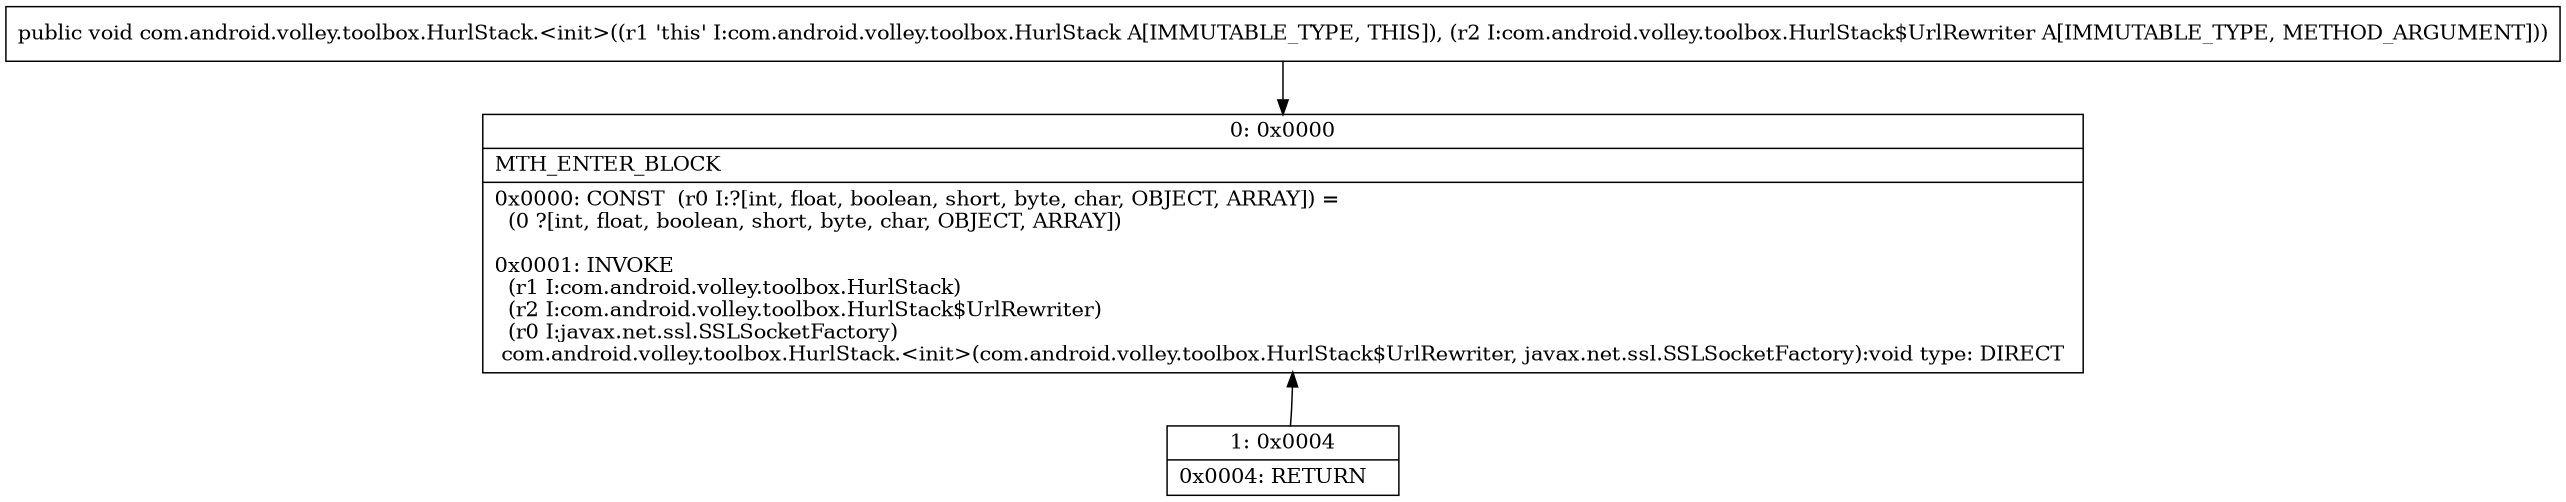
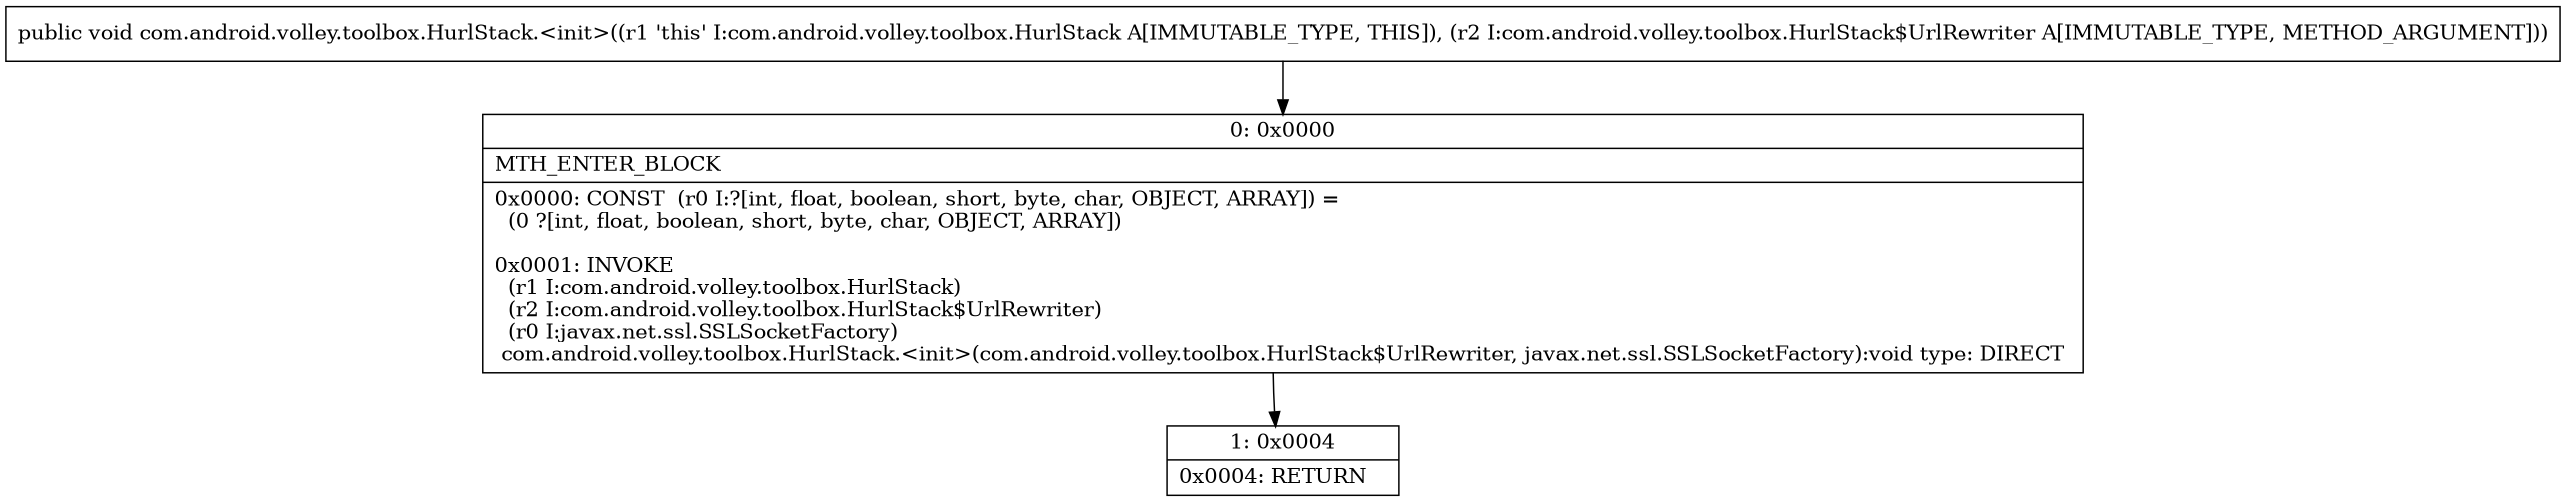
edge "1: 0x0004" -> "0: 0x0000": reversed
